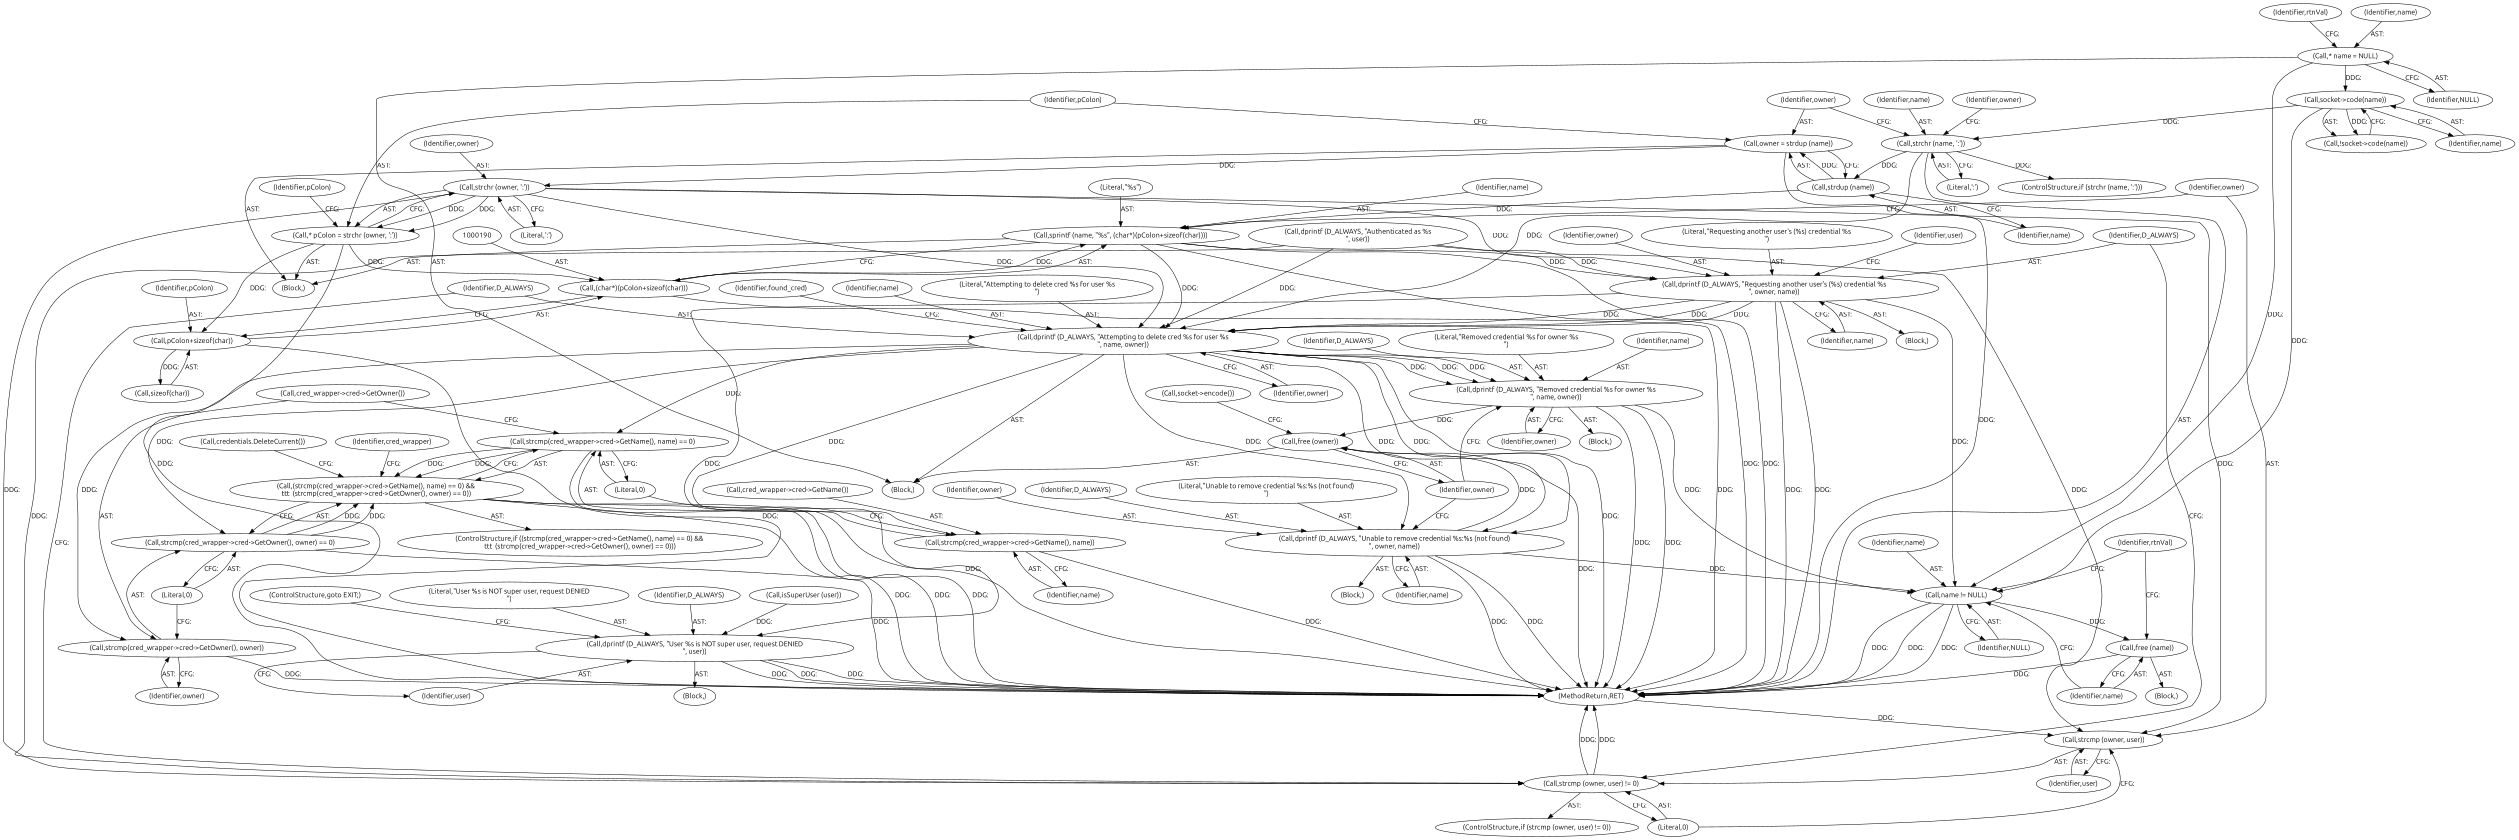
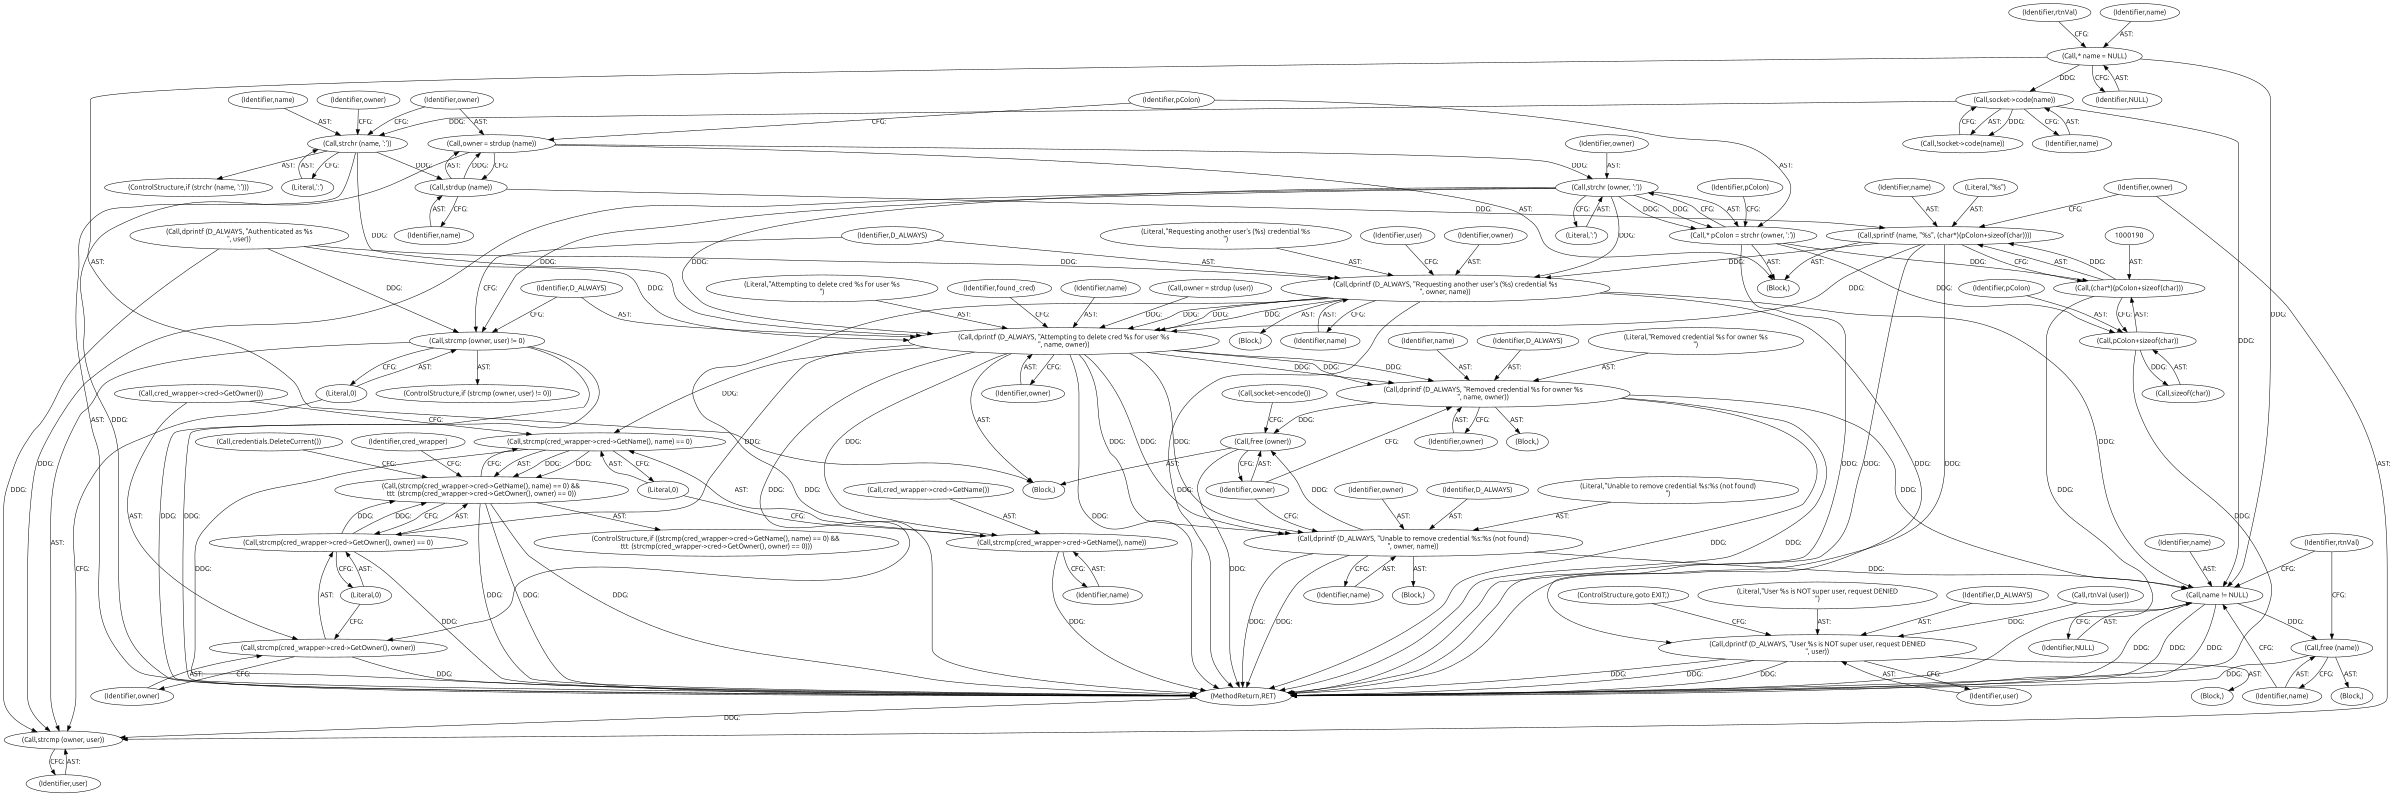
edge "(Call,strchr (name, ':'))" -> "(ControlStructure,if (strchr (name, ':')))": label "DDG: " -> "AST: "
node "(Call,owner = strdup (user))": added
node "(Call,isSuperUser (user))": label "(Call,isSuperUser (user))" -> "(Call,rtnVal (user))"
edge "(Call,strcmp (owner, user))" -> "(Call,strcmp (owner, user) != 0)": reversed
